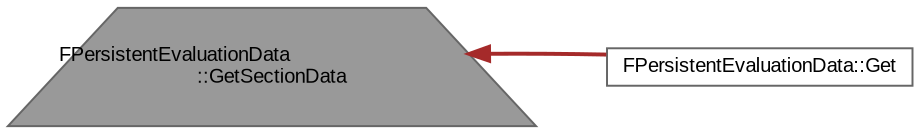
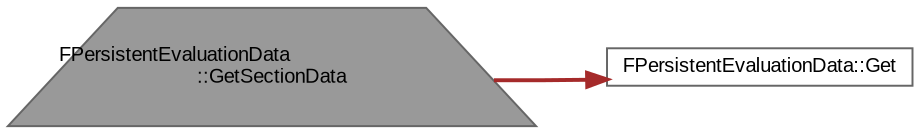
edge "FPersistentEvaluationData::Get" -> "FPersistentEvaluationData ::GetSectionData": reversed
